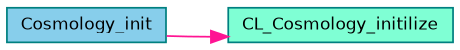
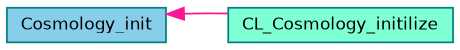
edge "Cosmology_init" -> "CL_Cosmology_initilize": reversed
